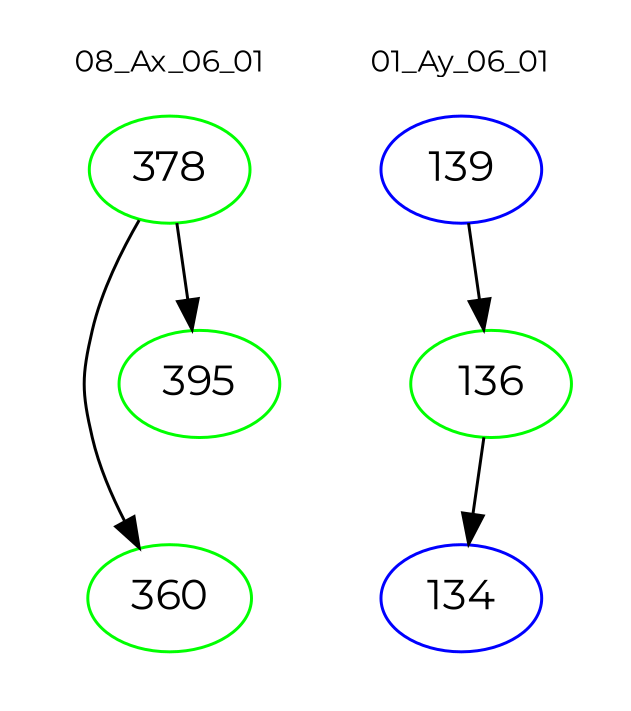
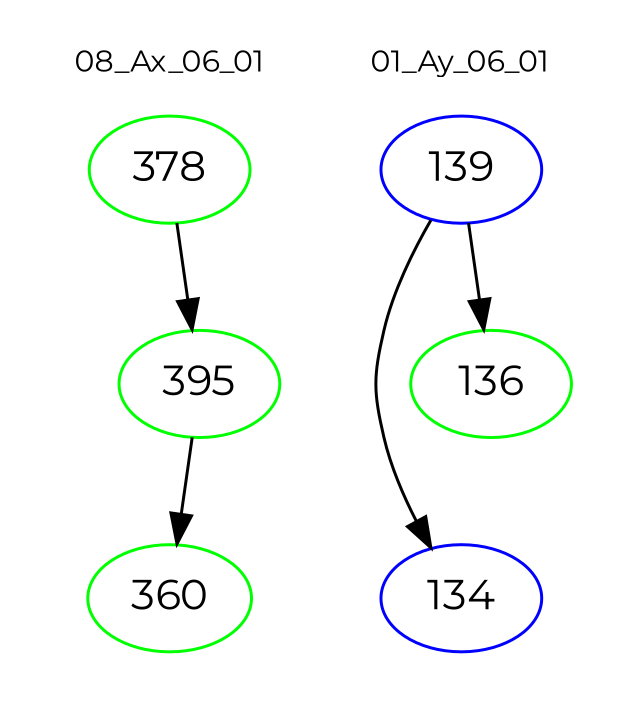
edge "378" -> "360": now "395" -> "360"
edge "136" -> "134": now "139" -> "134"
